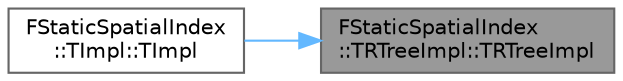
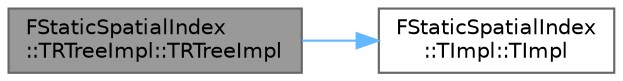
edge "FStaticSpatialIndex ::TImpl::TImpl" -> "FStaticSpatialIndex ::TRTreeImpl::TRTreeImpl": reversed
